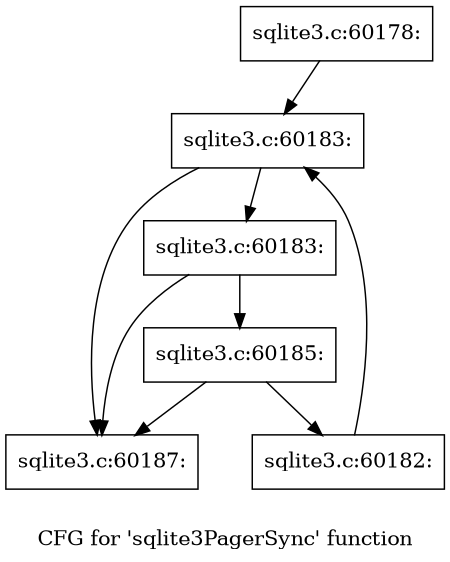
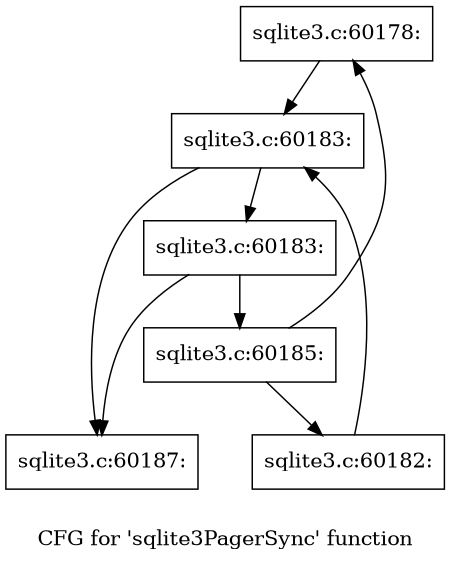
edge "sqlite3.c:60185:" -> "sqlite3.c:60187:": now "sqlite3.c:60185:" -> "sqlite3.c:60178:"
